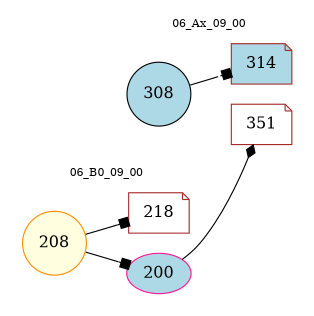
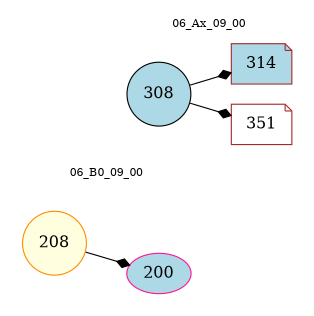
edge "308" -> "314": arrowhead box -> diamond
node "218": removed
edge "200" -> "351": now "308" -> "351"
edge "208" -> "200": arrowhead box -> diamond
